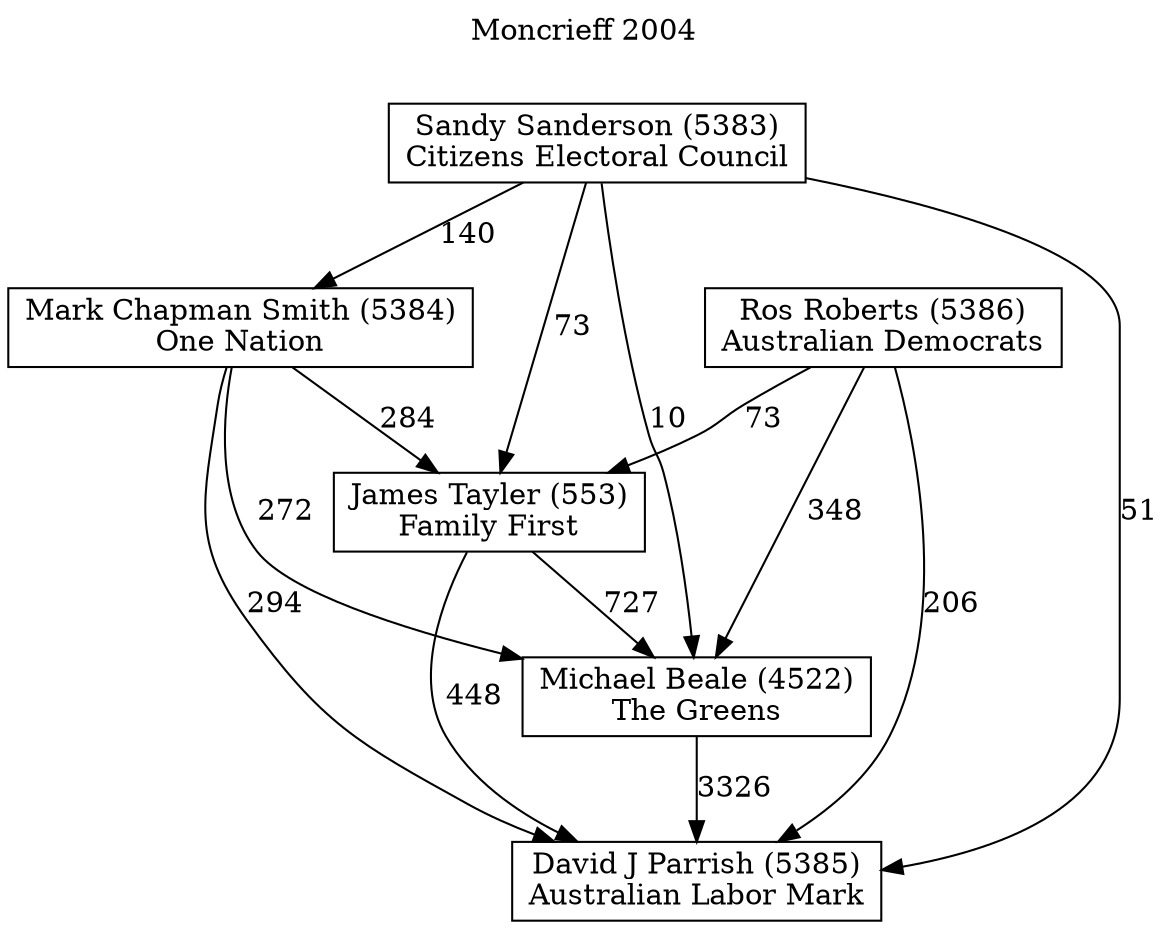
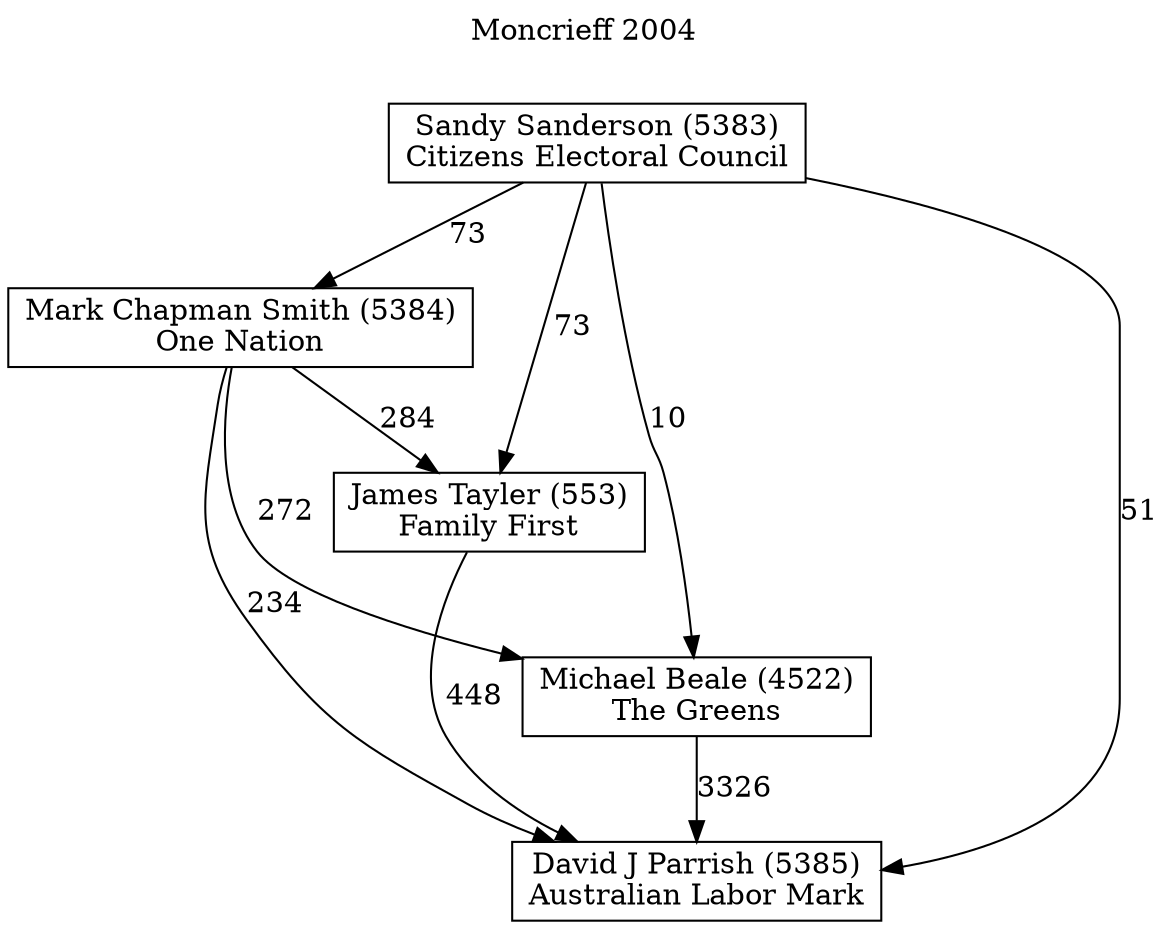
edge "Sandy Sanderson (5383) Citizens Electoral Council" -> "Mark Chapman Smith (5384) One Nation": label "140" -> "73"
node "Ros Roberts (5386) Australian Democrats": removed
edge "James Tayler (553) Family First" -> "Michael Beale (4522) The Greens": removed, label "727"
edge "Mark Chapman Smith (5384) One Nation" -> "David J Parrish (5385) Australian Labor Mark": label "294" -> "234"
